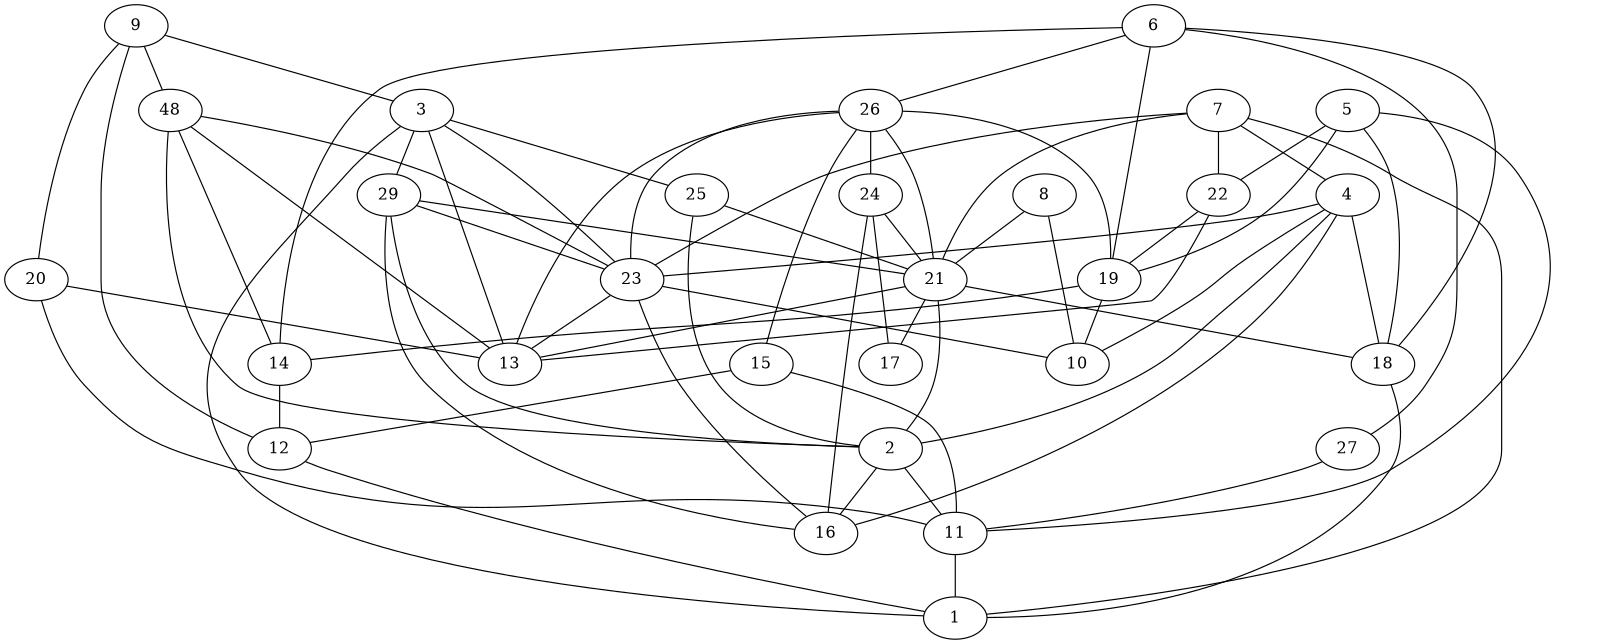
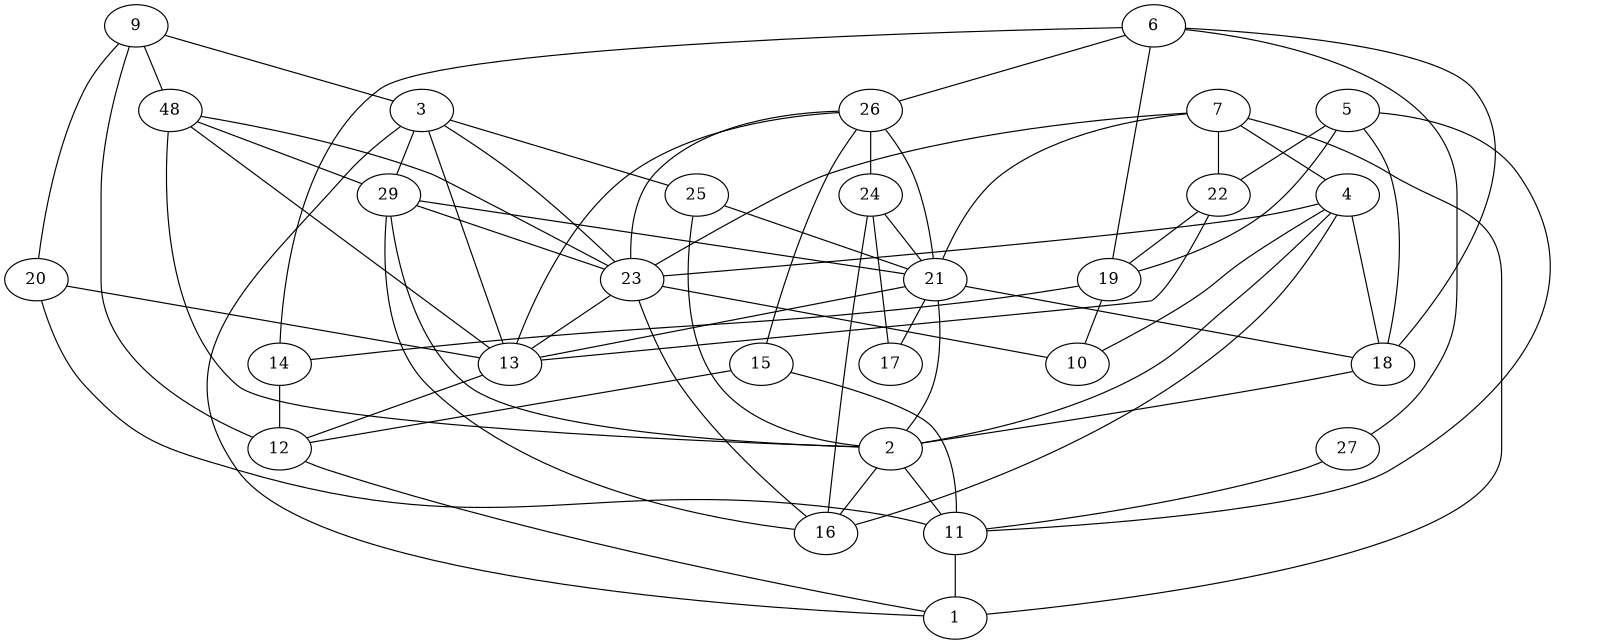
edge "26" -- "19": removed
node "8": removed
edge "48" -- "14": now "48" -- "29"
edge "13" -- "12": added
edge "18" -- "1": now "18" -- "2"
